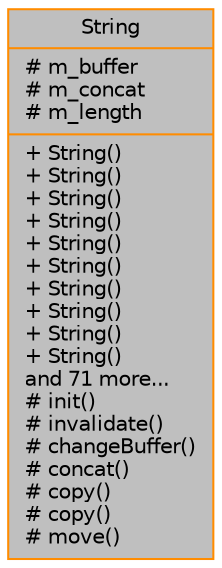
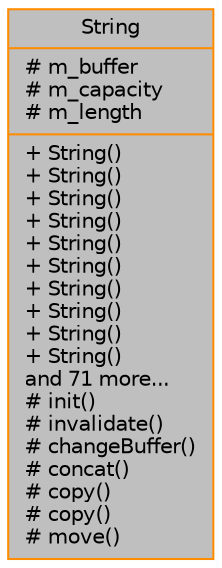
node "String": text "# m_concat" -> "# m_capacity"
